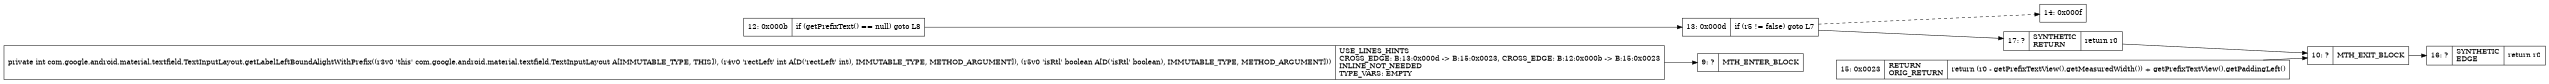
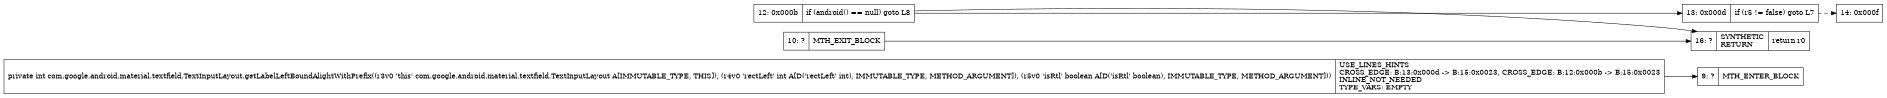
edge "12: 0x000b" -> "16: ?": added
node "12: 0x000b": text "if (getPrefixText() == null) goto L8" -> "if (android() == null) goto L8"
node "17: ?": removed
node "16: ?": text "EDGE" -> "RETURN"
node "15: 0x0023": removed
